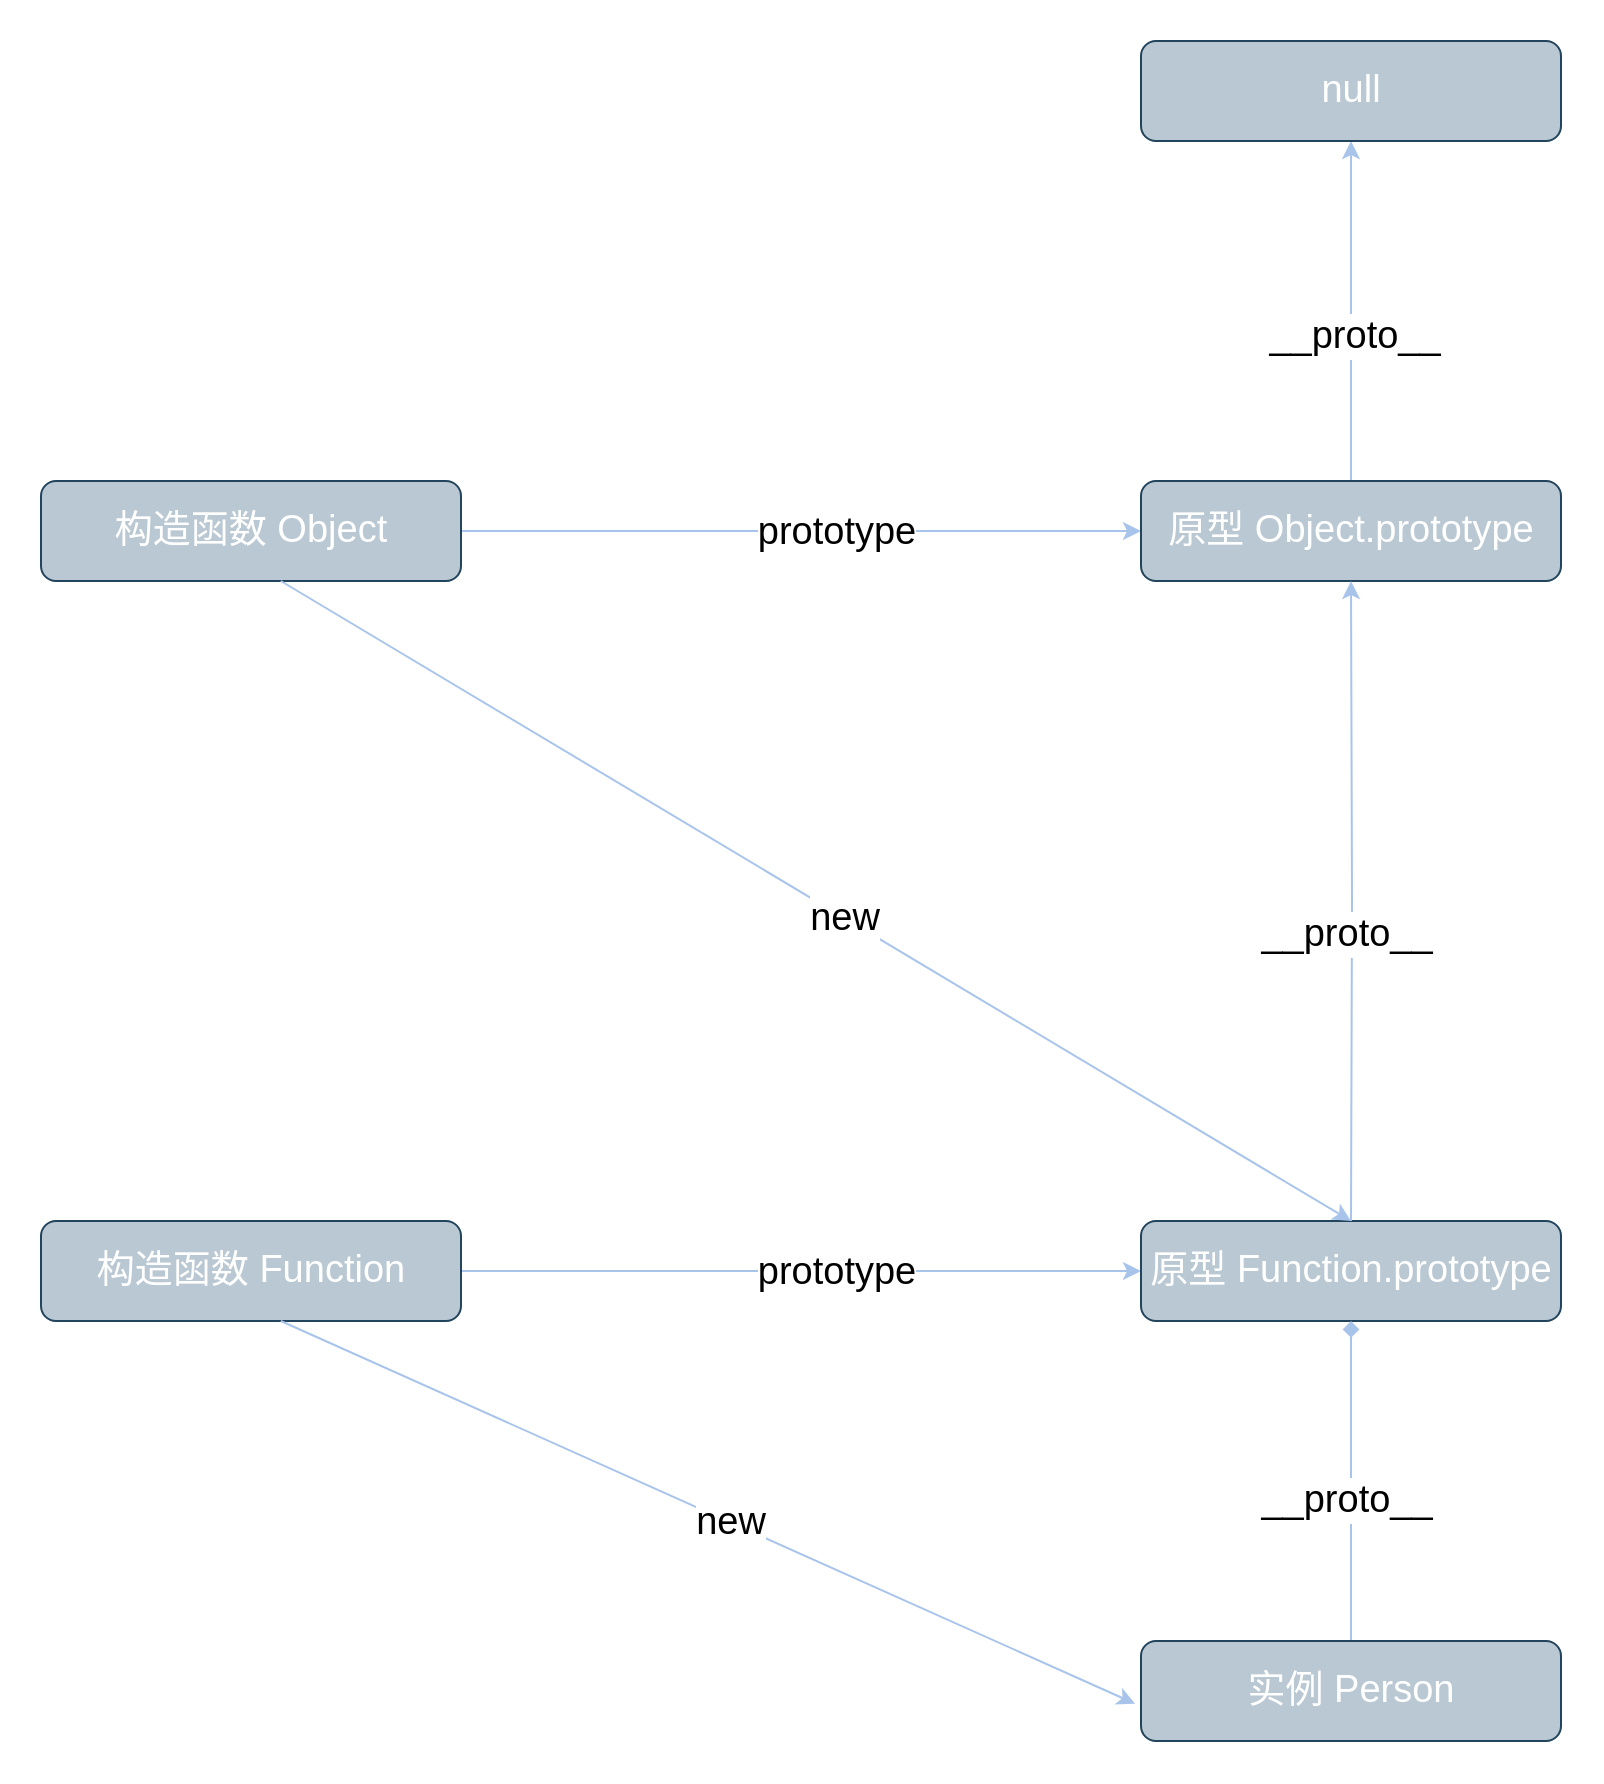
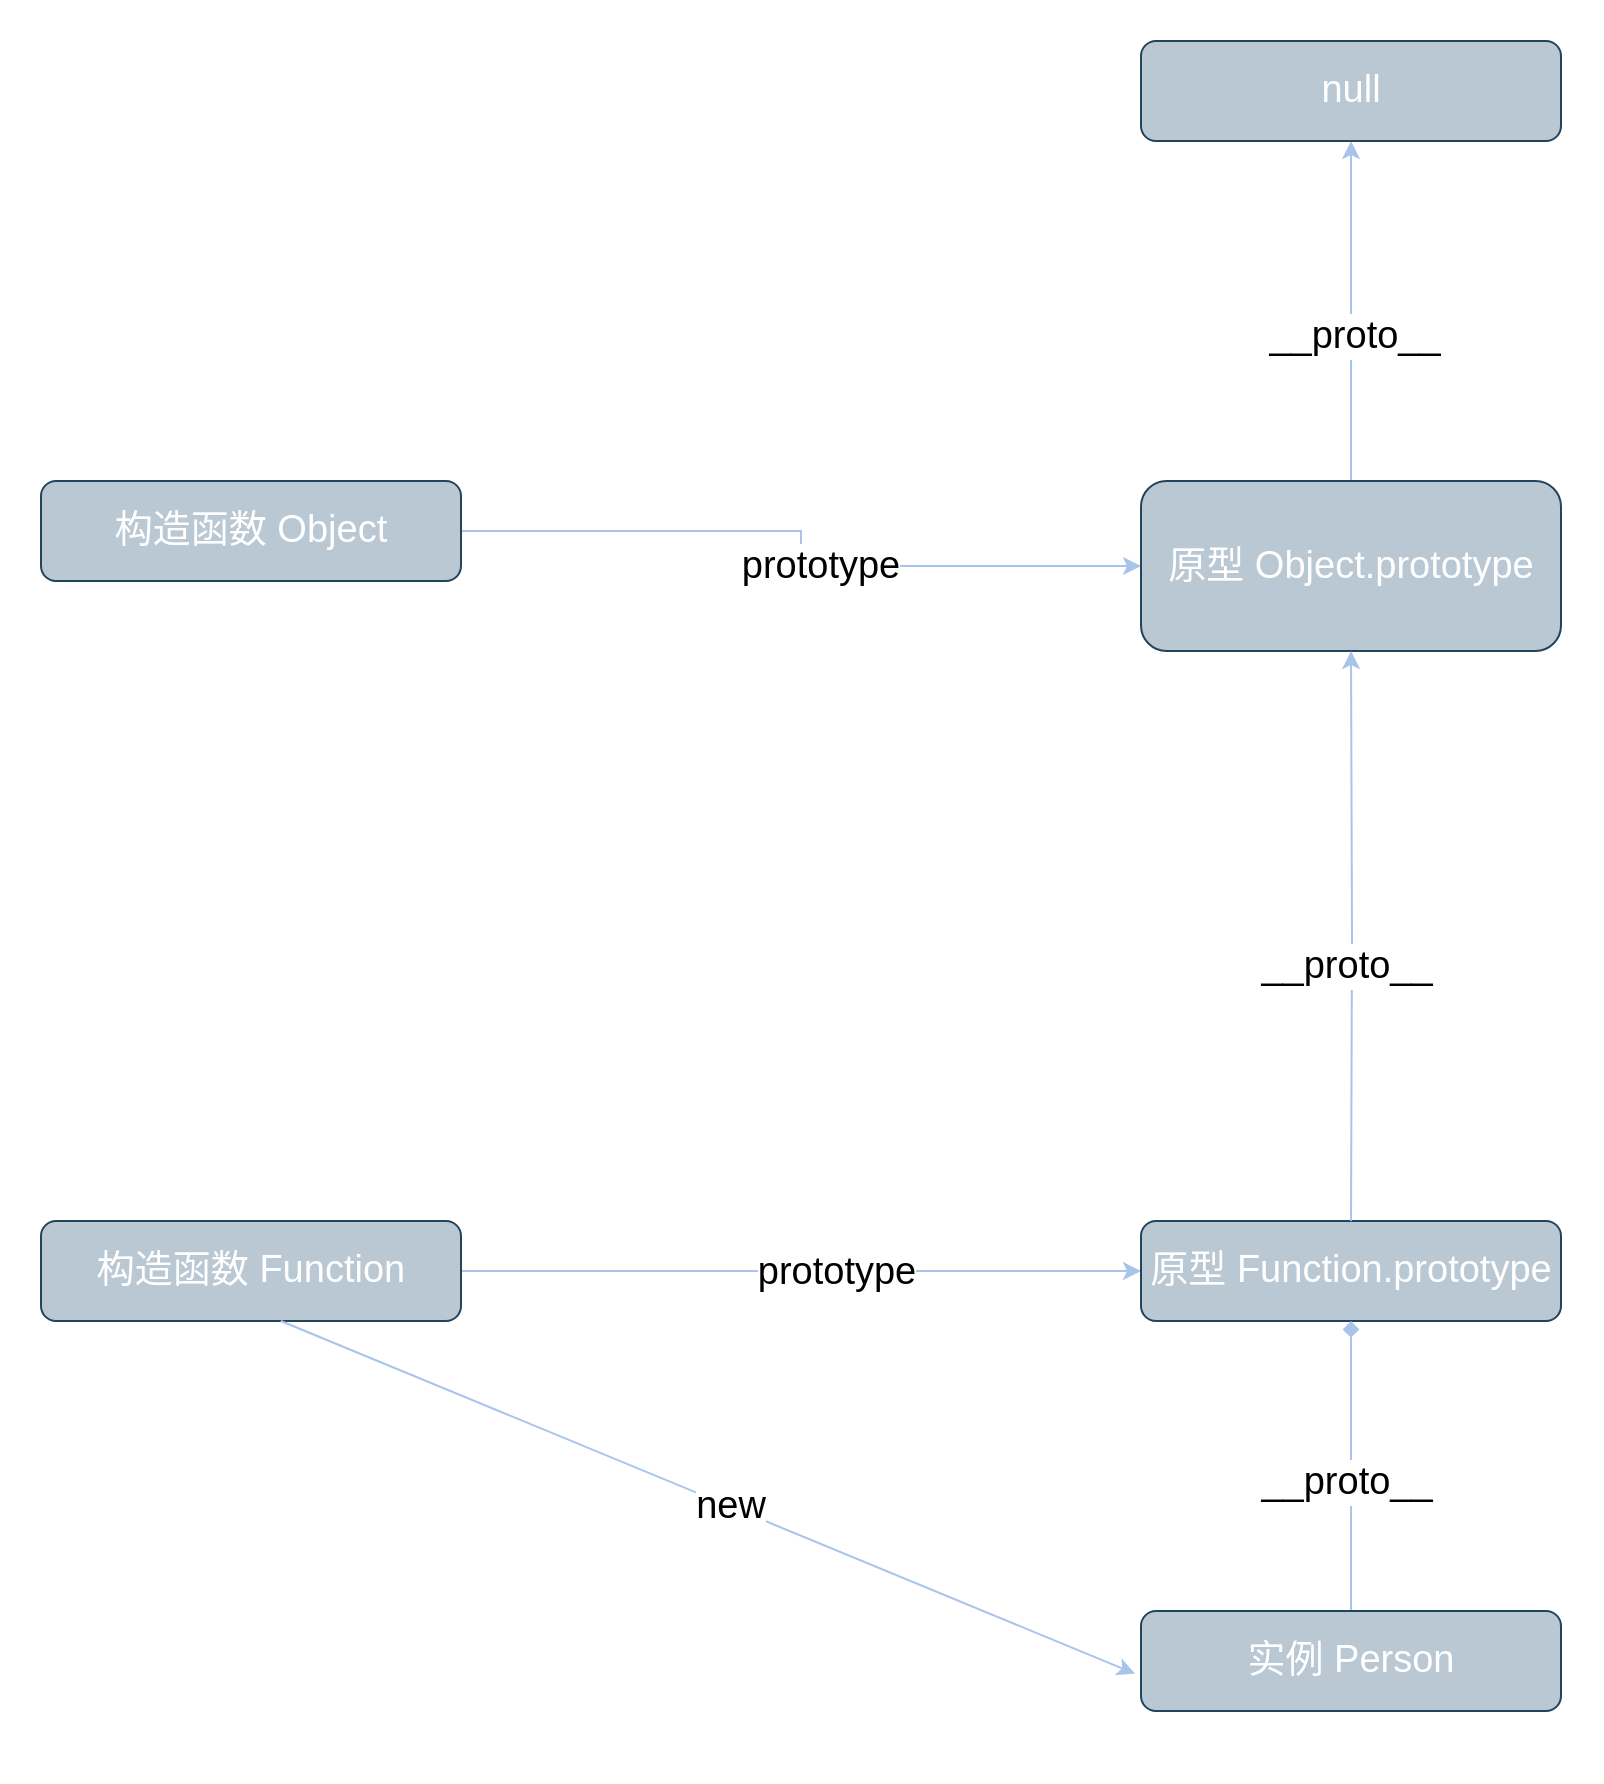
node "原型 Object.prototype": size 420x100 -> 420x170
edge "构造函数 Object" -> "原型 Function.prototype": removed, label "new"
node "实例 Person": moved (1351, 1691) -> (1351, 1661)
